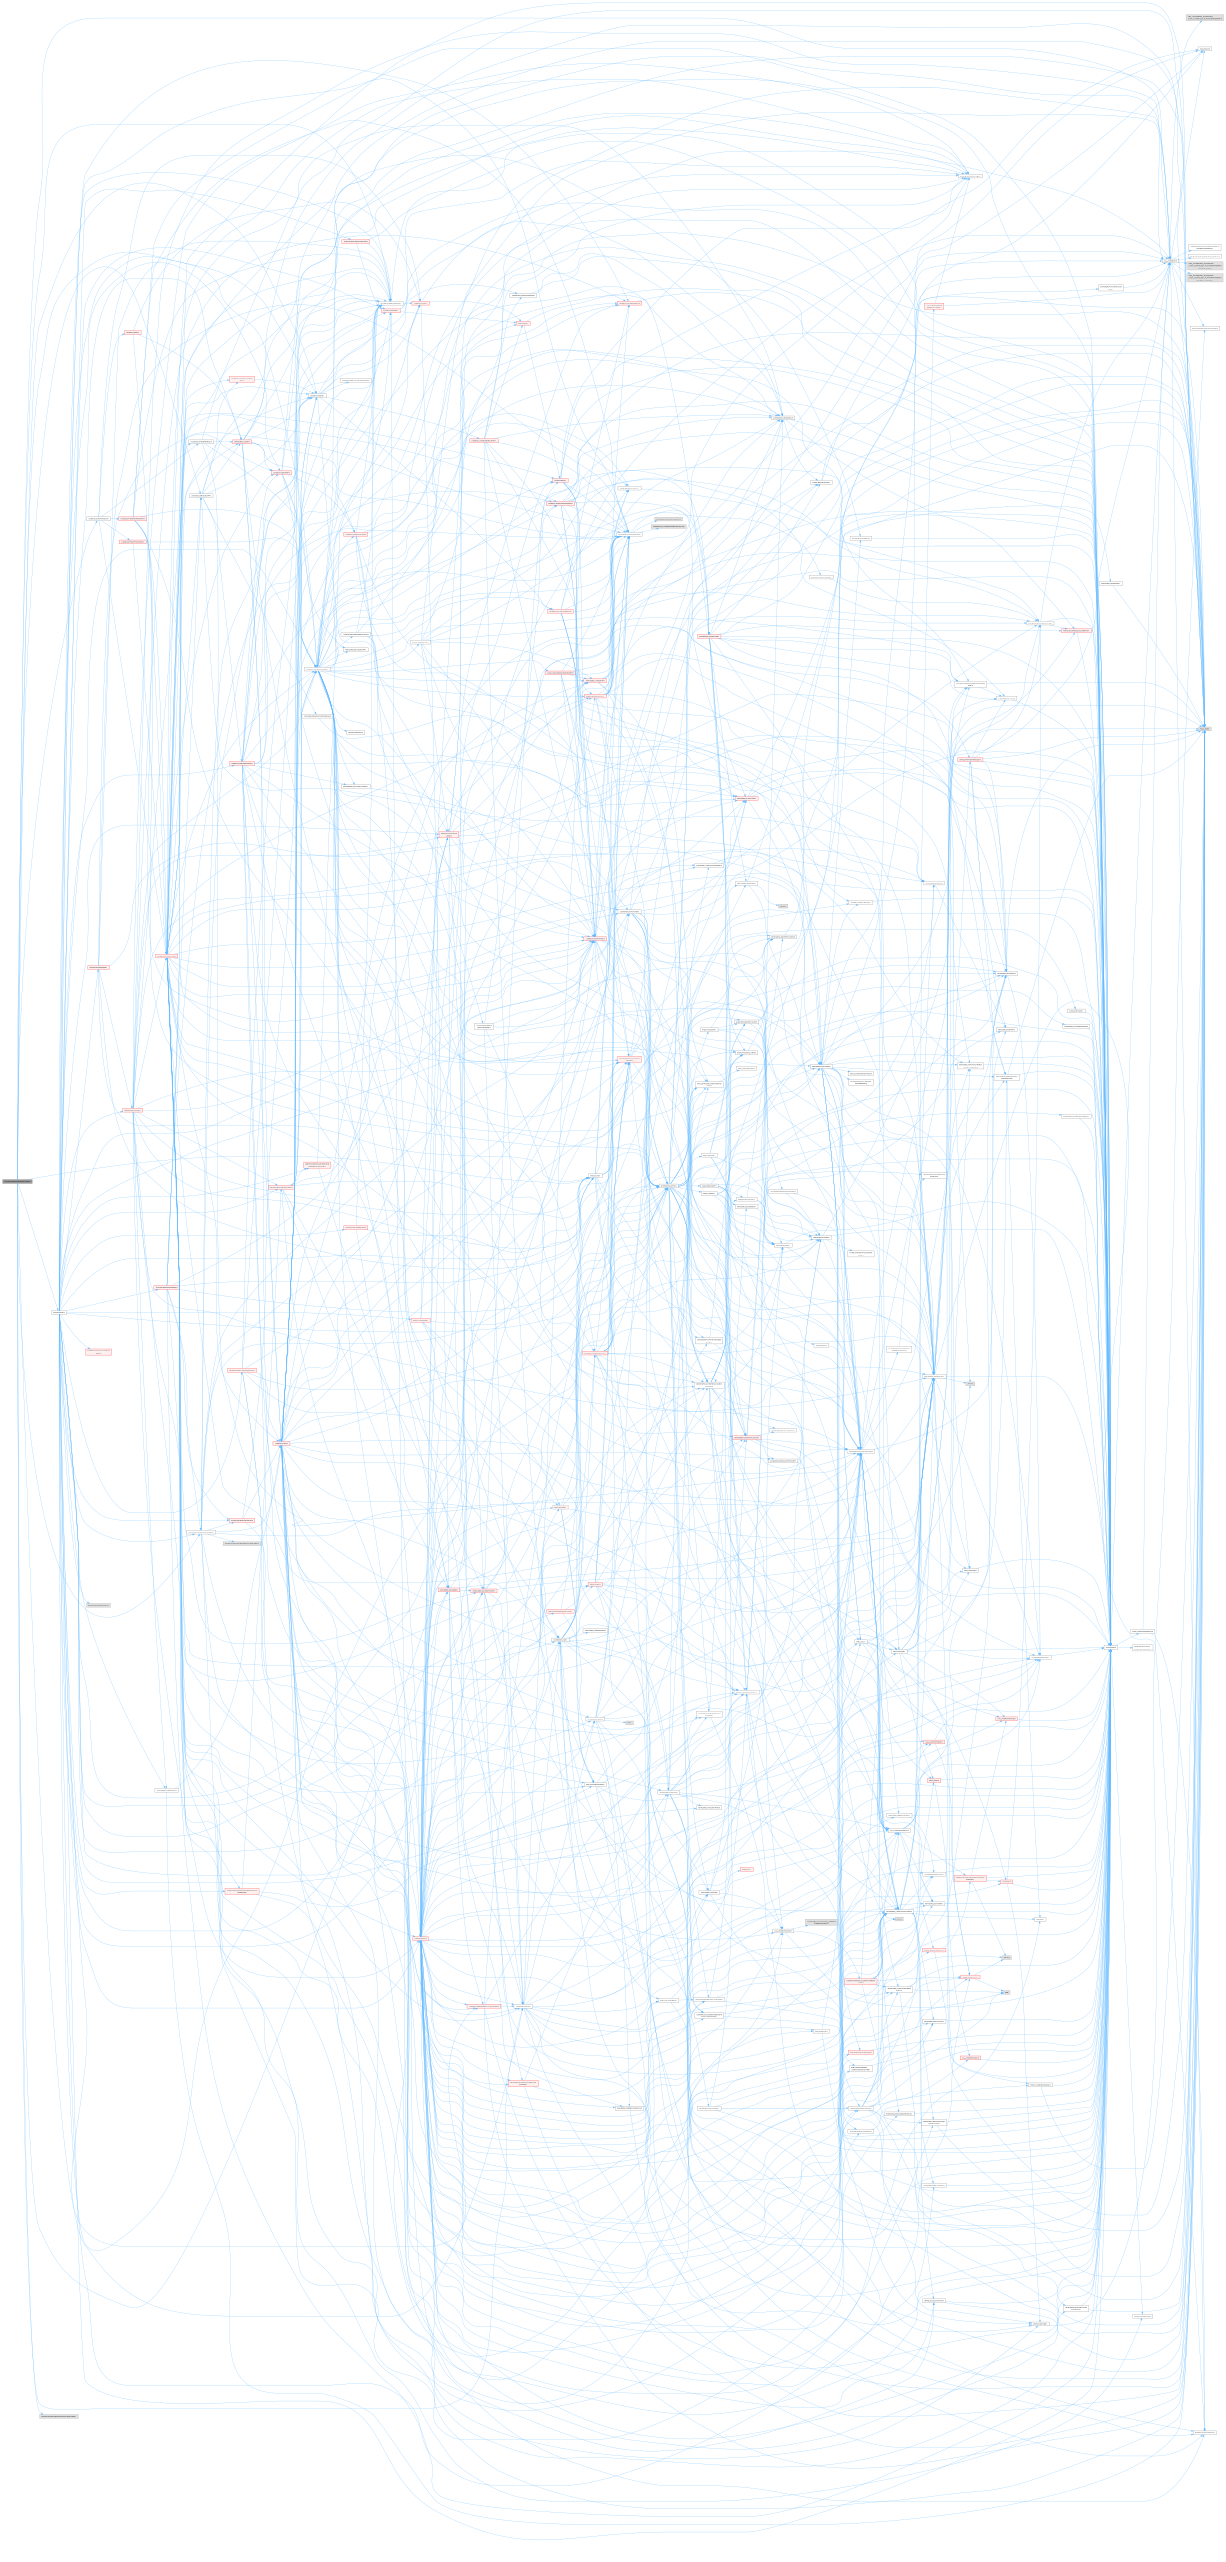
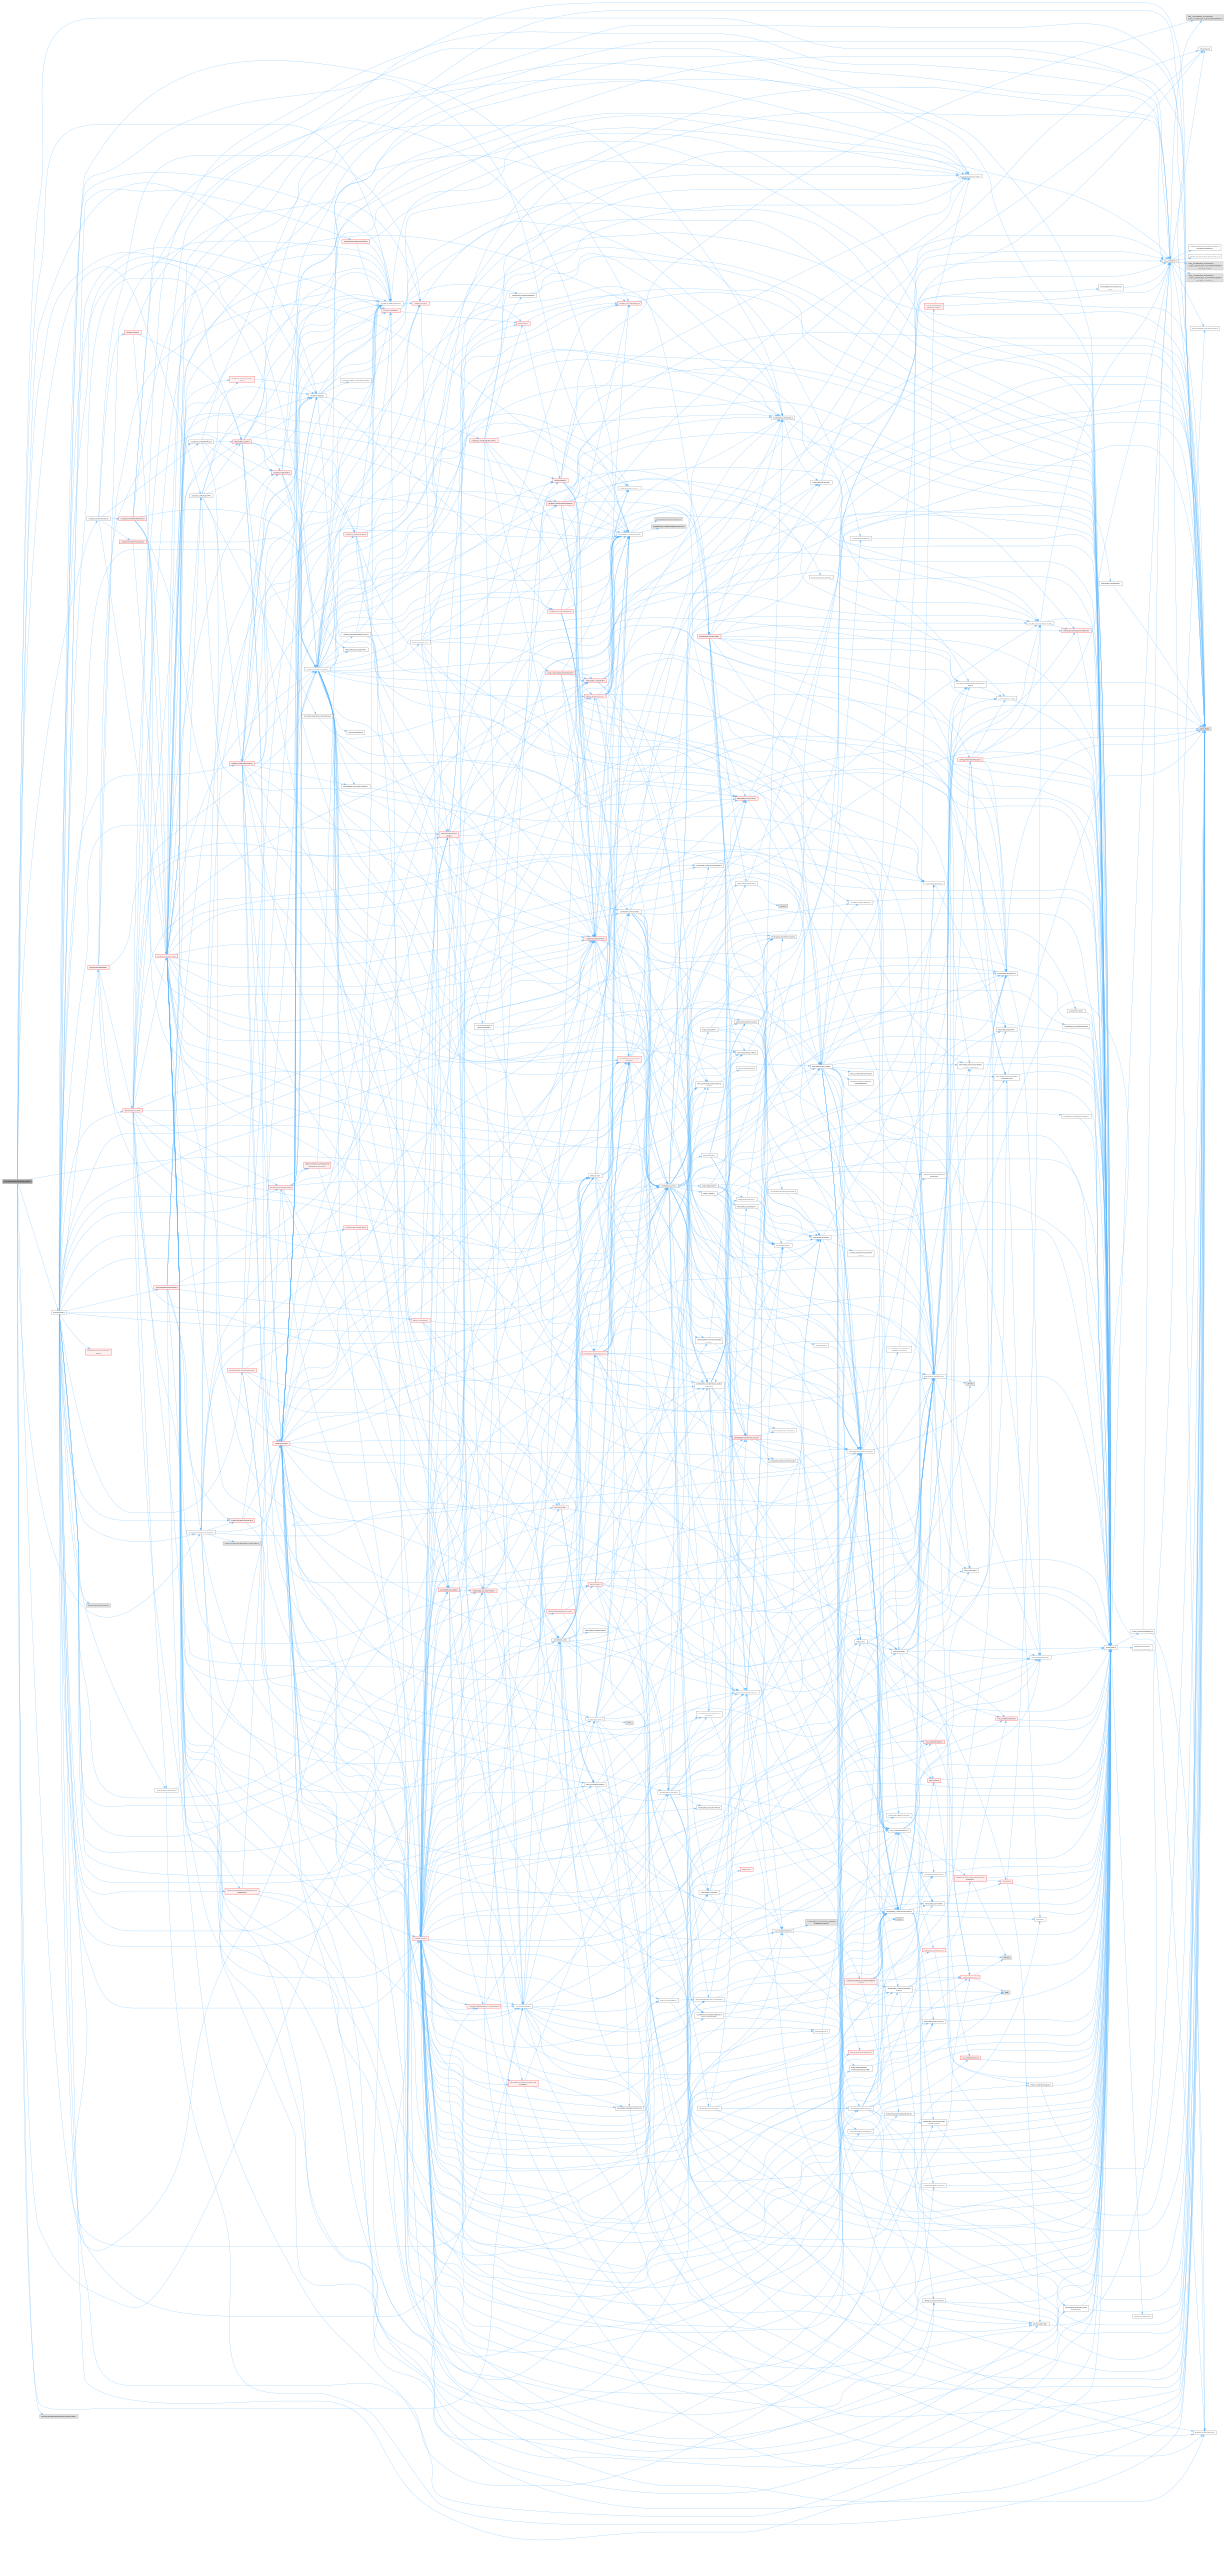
edge "CoreGlobals.h" -> "Misc/Build.h": now "CoreGlobals.h" -> "UBT_COMPILED_PLATFORM /UBT_COMPILED_PLATFORMPlatform.h"
edge "Misc/ReverseIterate.h" -> "Templates/UnrealTemplate.h": now "Containers/StringView.h" -> "Templates/UnrealTemplate.h"
edge "Containers/SparseArray.h" -> "Math/NumericLimits.h": now "CoreMinimal.h" -> "Math/NumericLimits.h"
edge "MovieSceneObjectBindingID.h" -> "Misc/CoreDefines.h": now "MovieSceneObjectBindingID.h" -> "CoreTypes.h"
